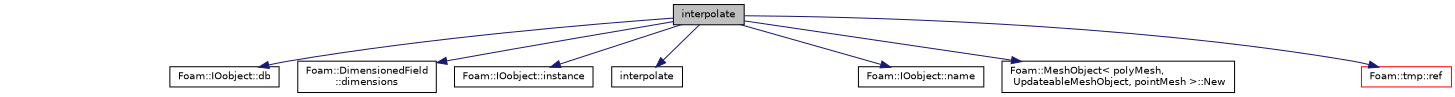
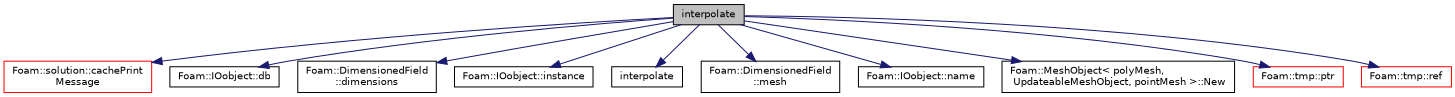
node "Foam::solution::cachePrint Message": added
node "Foam::DimensionedField ::mesh": added
node "Foam::tmp::ptr": added
